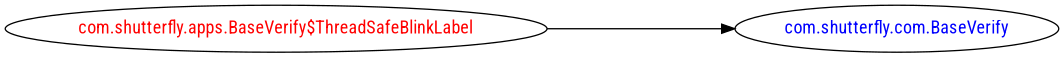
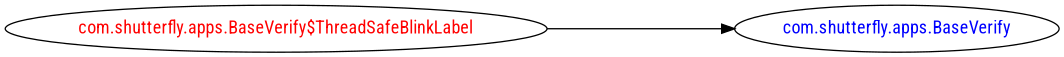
node "com.shutterfly.com.BaseVerify": label "com.shutterfly.com.BaseVerify" -> "com.shutterfly.apps.BaseVerify"
